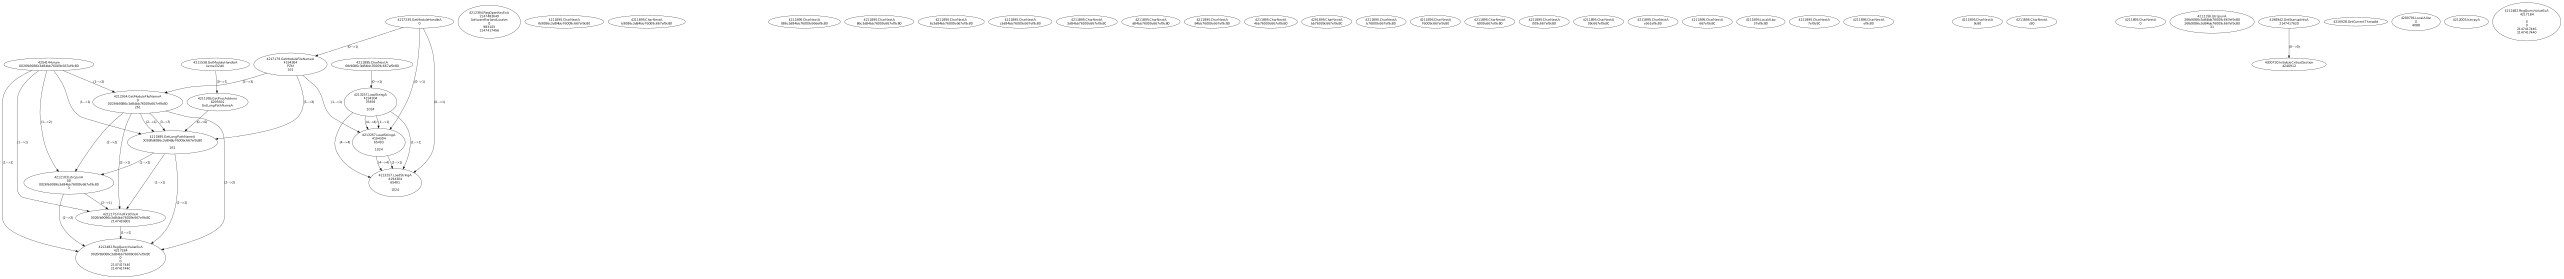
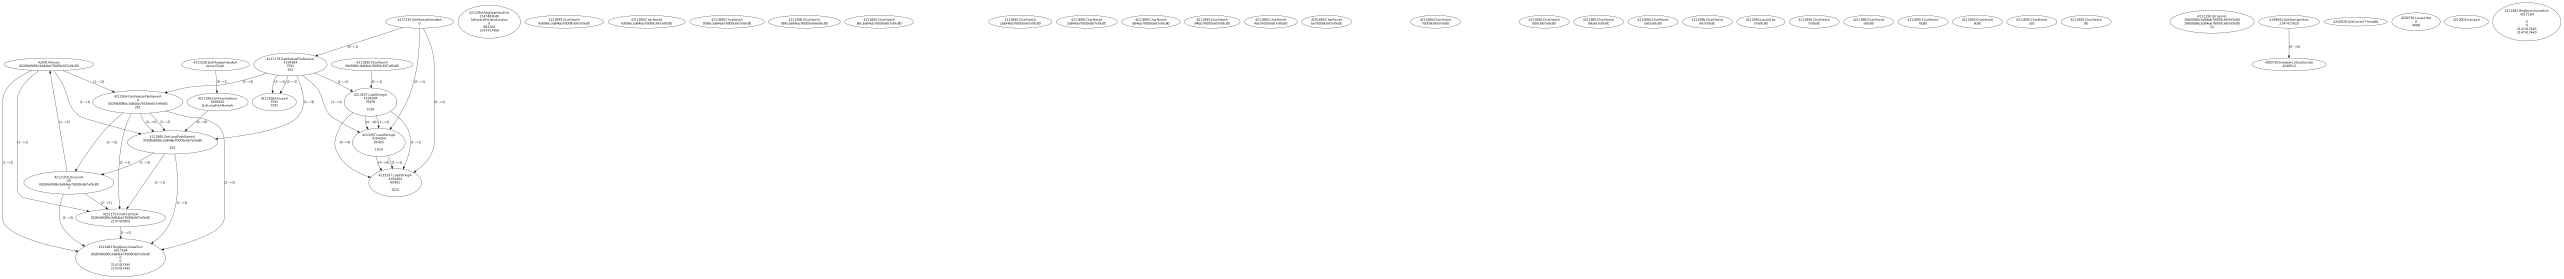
node "4211895.CharNextA 9086c3d84bb76009c667ef9c80": added
node "4211895.CharNextA 6c3d84bb76009c667ef9c80": removed
node "4211895.CharNextA b76009c667ef9c80": removed
node "4211895.CharNextA 6009c667ef9c80": removed
node "4211895.CharNextA f9c80": added
node "4211895.CharNextA 80": added
node "4211895.CharNextA 0": removed
edge "4217179.GetModuleFileNameA 4194304 PZM 261" -> "4213257.LoadStringA 4194304 65494 1024": added, label "(1-->1)"
node "4212558.lstrcpyA PZM PZM": added
edge "4254144.main 0026fb9086c3d84bb76009c667ef9c80" -> "4212103.lstrcpynA 00 0026fb9086c3d84bb76009c667ef9c80 3": reversed
